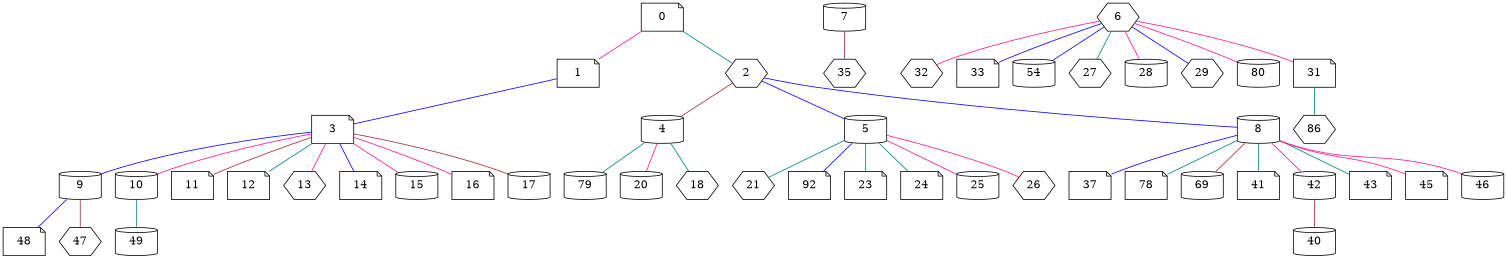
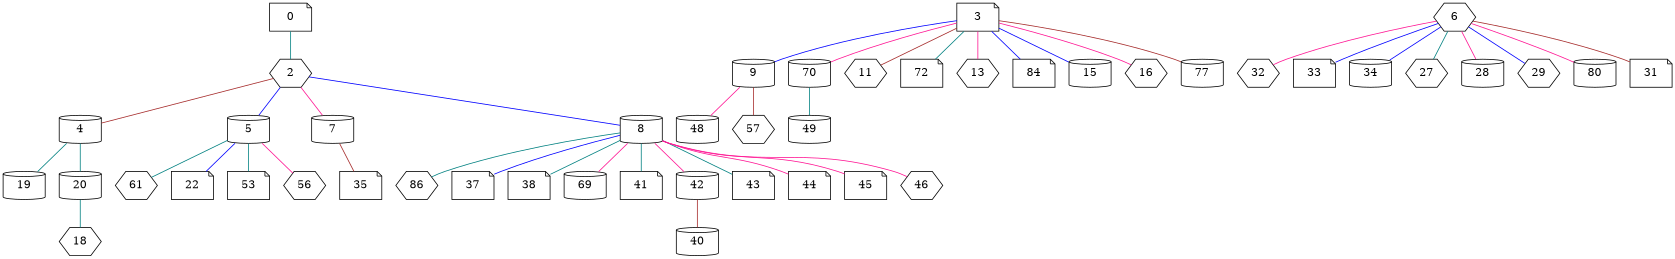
edge "6" -- "31": color deeppink -> brown
node "1": removed
node "35": shape hexagon -> note
node "54": label "54" -> "34"
edge "2" -- "7": added
edge "31" -- "86": now "8" -- "86"
edge "4" -- "20": color deeppink -> teal
edge "4" -- "18": now "20" -- "18"
edge "8" -- "69": color brown -> deeppink
edge "3" -- "15": color deeppink -> blue
node "10": label "10" -> "70"
node "11": shape note -> hexagon
node "12": label "12" -> "72"
node "14": label "14" -> "84"
node "16": shape note -> hexagon
node "17": label "17" -> "77"
node "79": label "79" -> "19"
node "21": label "21" -> "61"
node "92": label "92" -> "22"
node "44": added
node "23": label "23" -> "53"
node "24": removed
node "25": removed
node "26": label "26" -> "56"
node "78": label "78" -> "38"
node "46": shape cylinder -> hexagon
edge "9" -- "48": color blue -> deeppink
node "48": shape note -> cylinder
node "47": label "47" -> "57"
